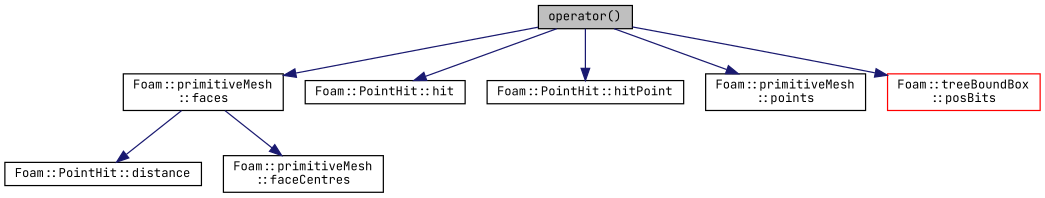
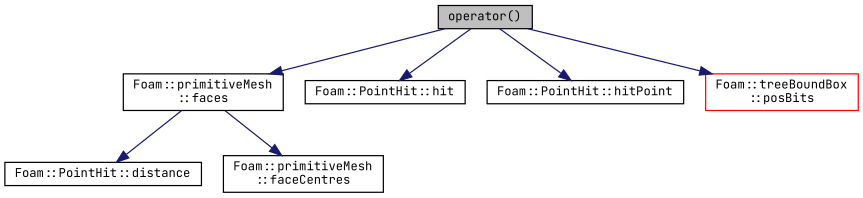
node "Foam::primitiveMesh ::points": removed
